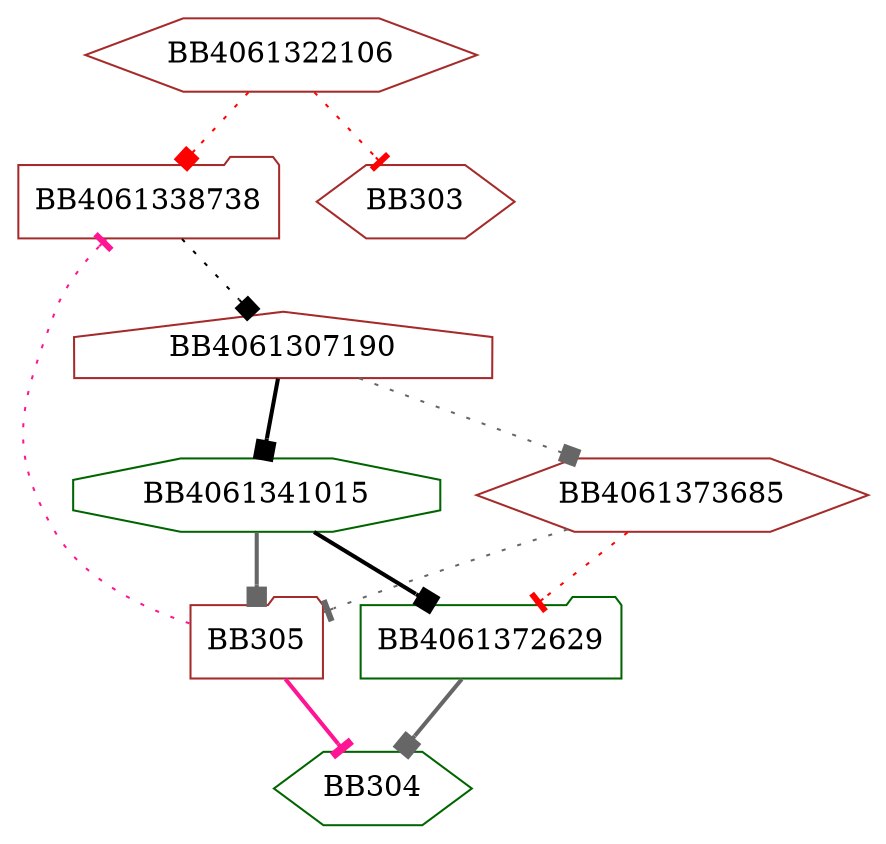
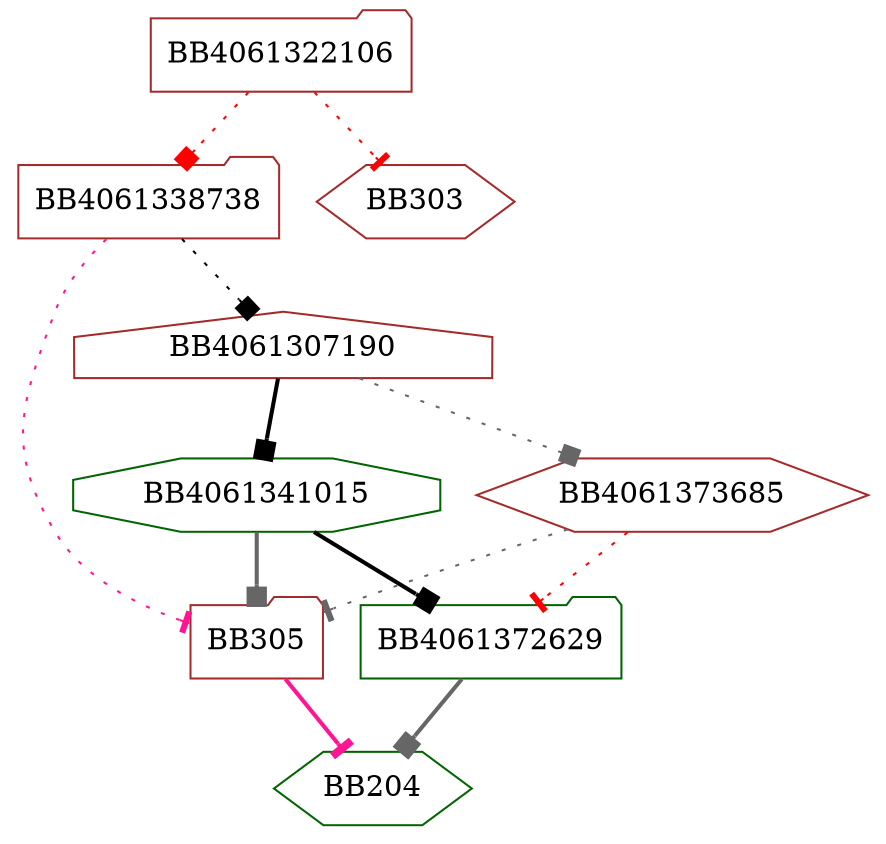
node "BB4061322106": shape hexagon -> folder
edge "BB305" -> "BB4061338738": reversed
node "BB304": label "BB304" -> "BB204"
